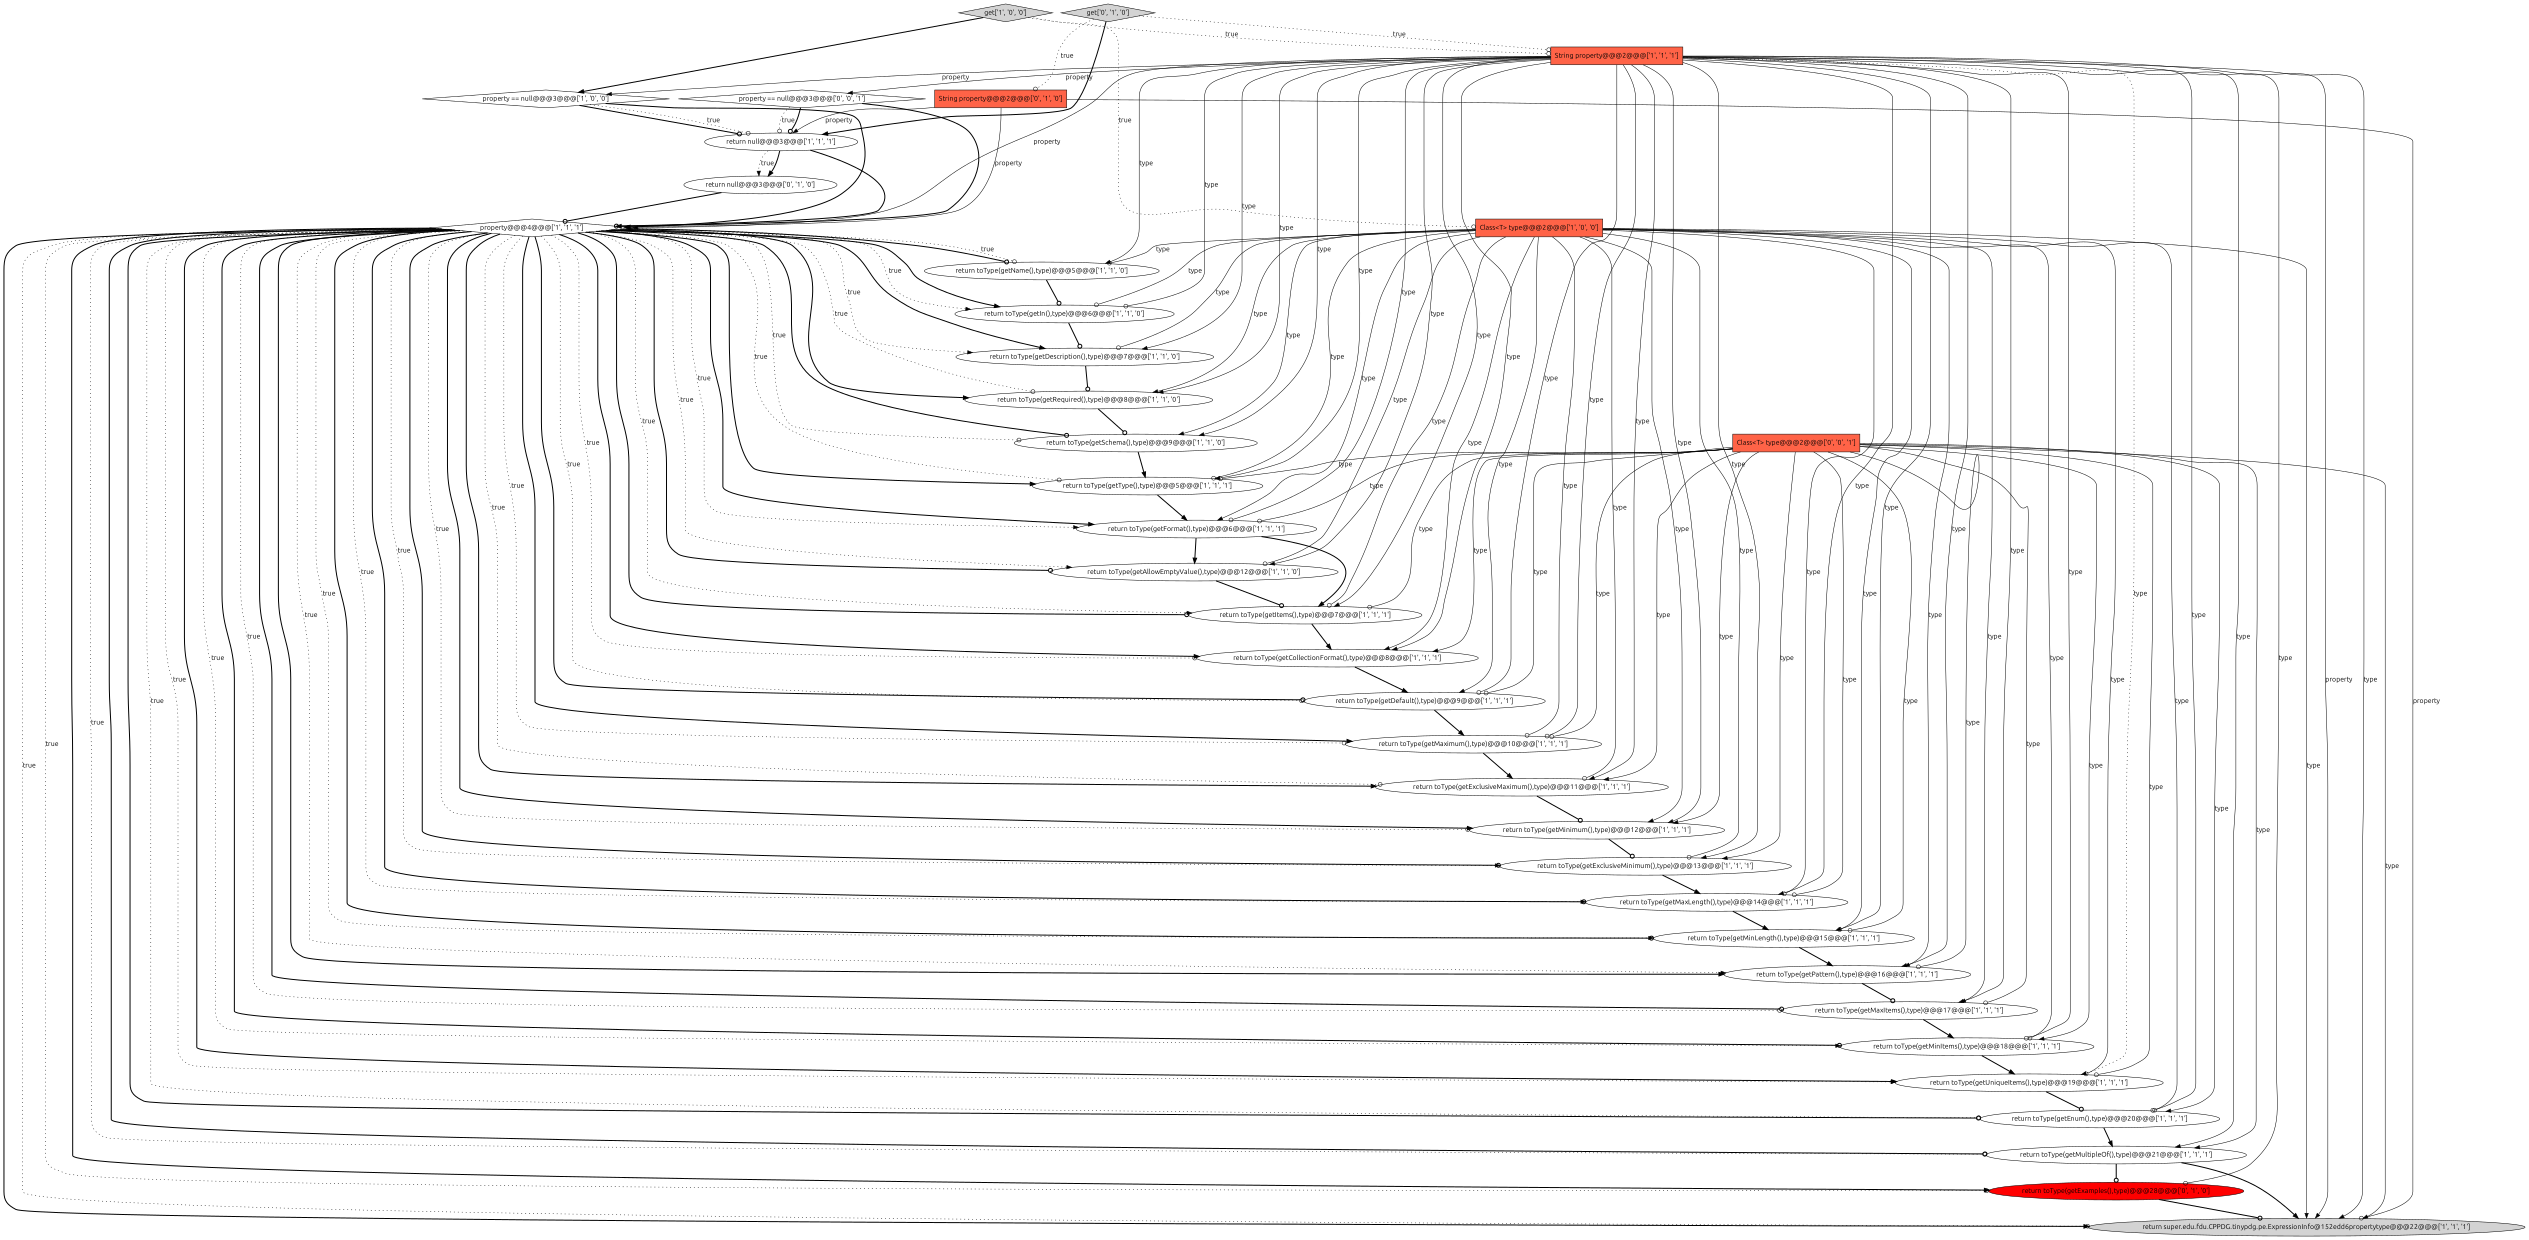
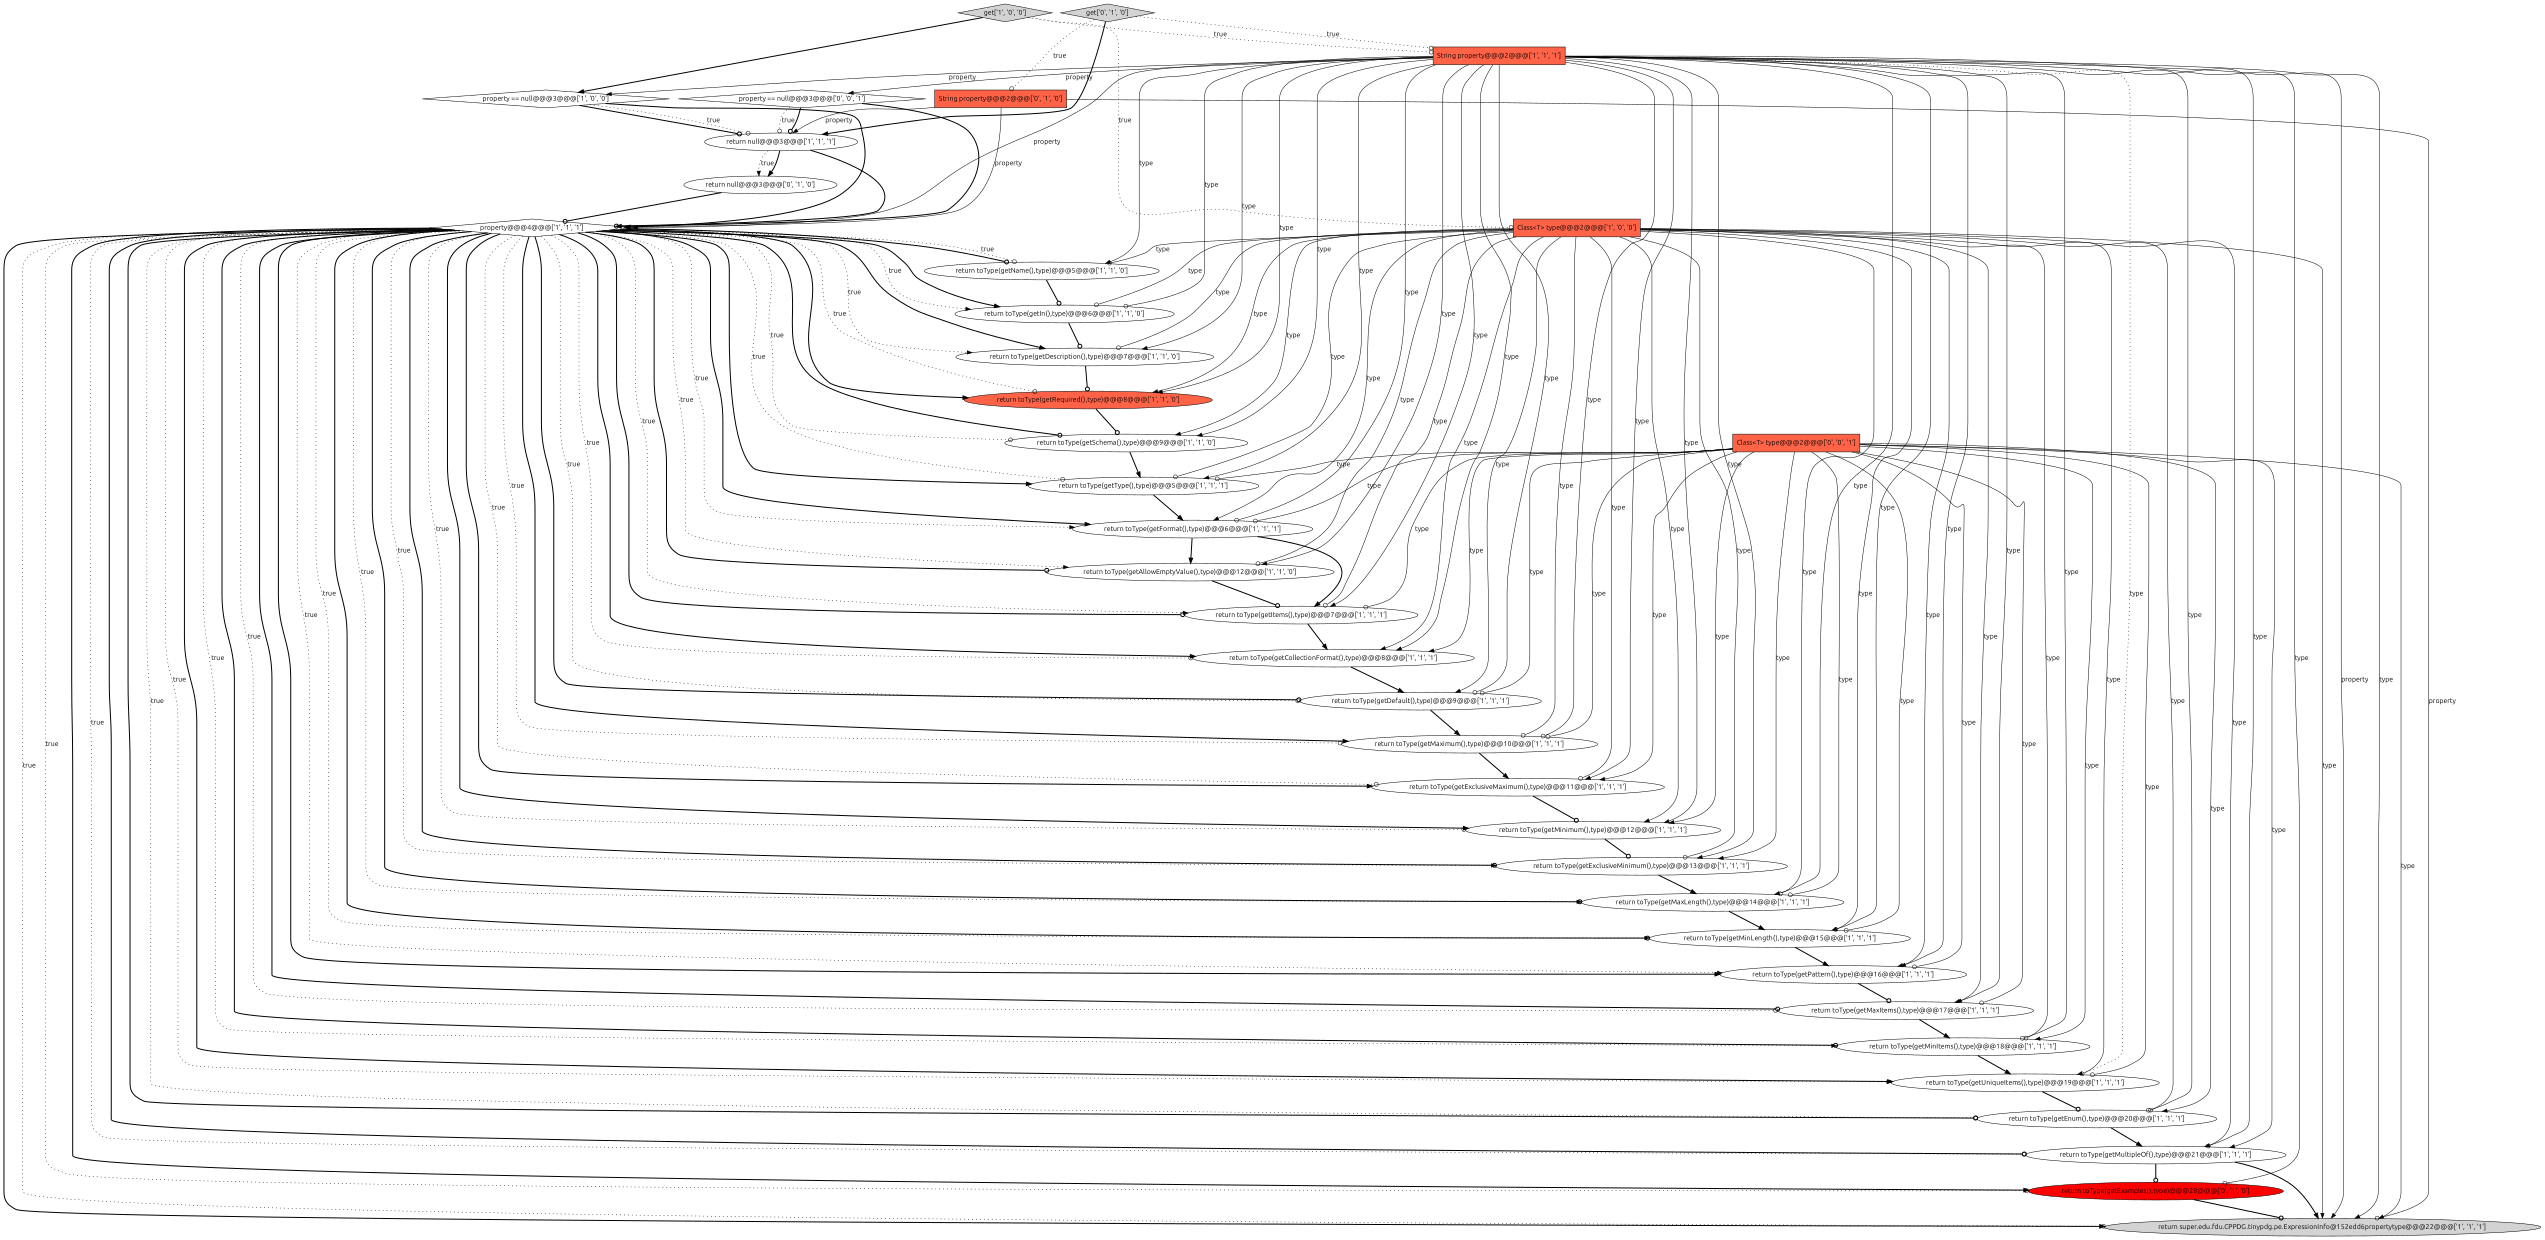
node "return toType(getRequired(),type)@@@8@@@['1', '1', '0']": fillcolor white -> tomato
edge "Class<T> type@@@2@@@['1', '0', '0']" -> "return toType(getMultipleOf(),type)@@@21@@@['1', '1', '1']": added, label "type"
